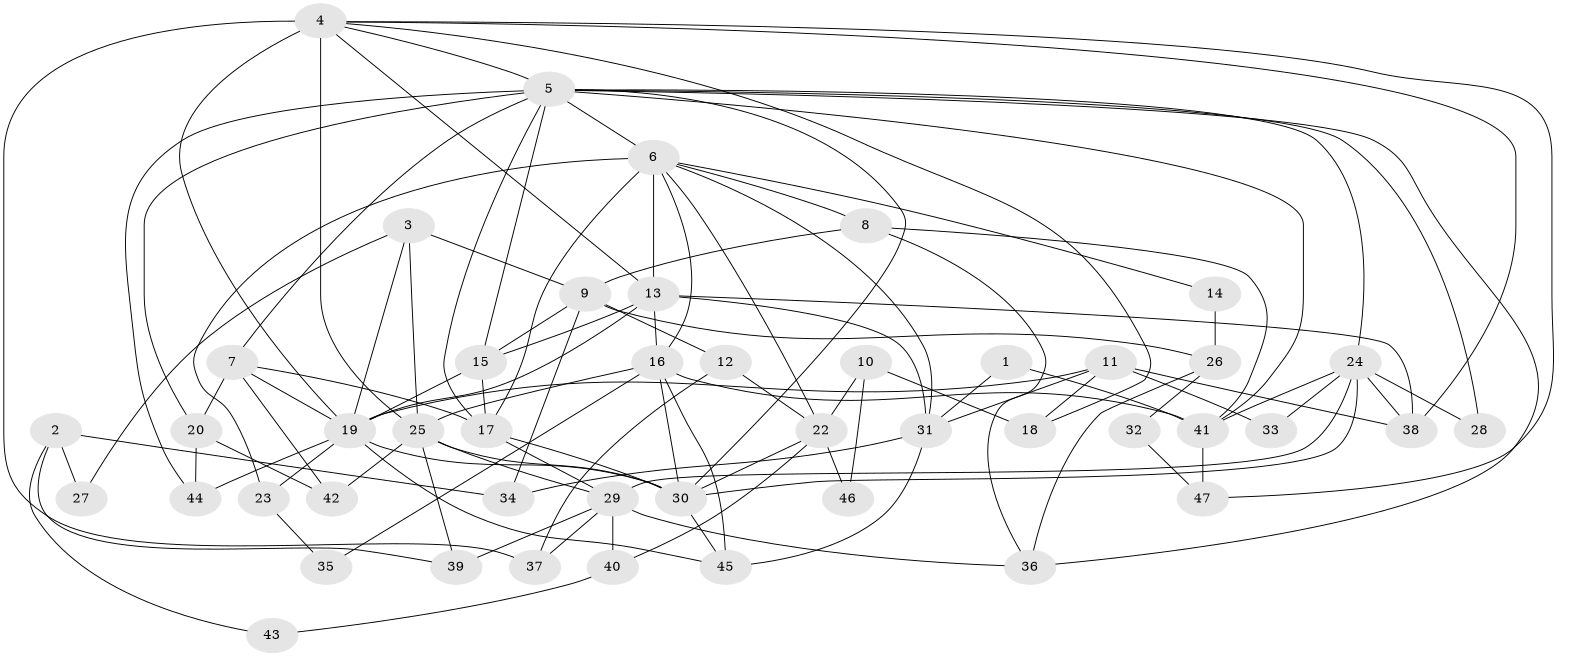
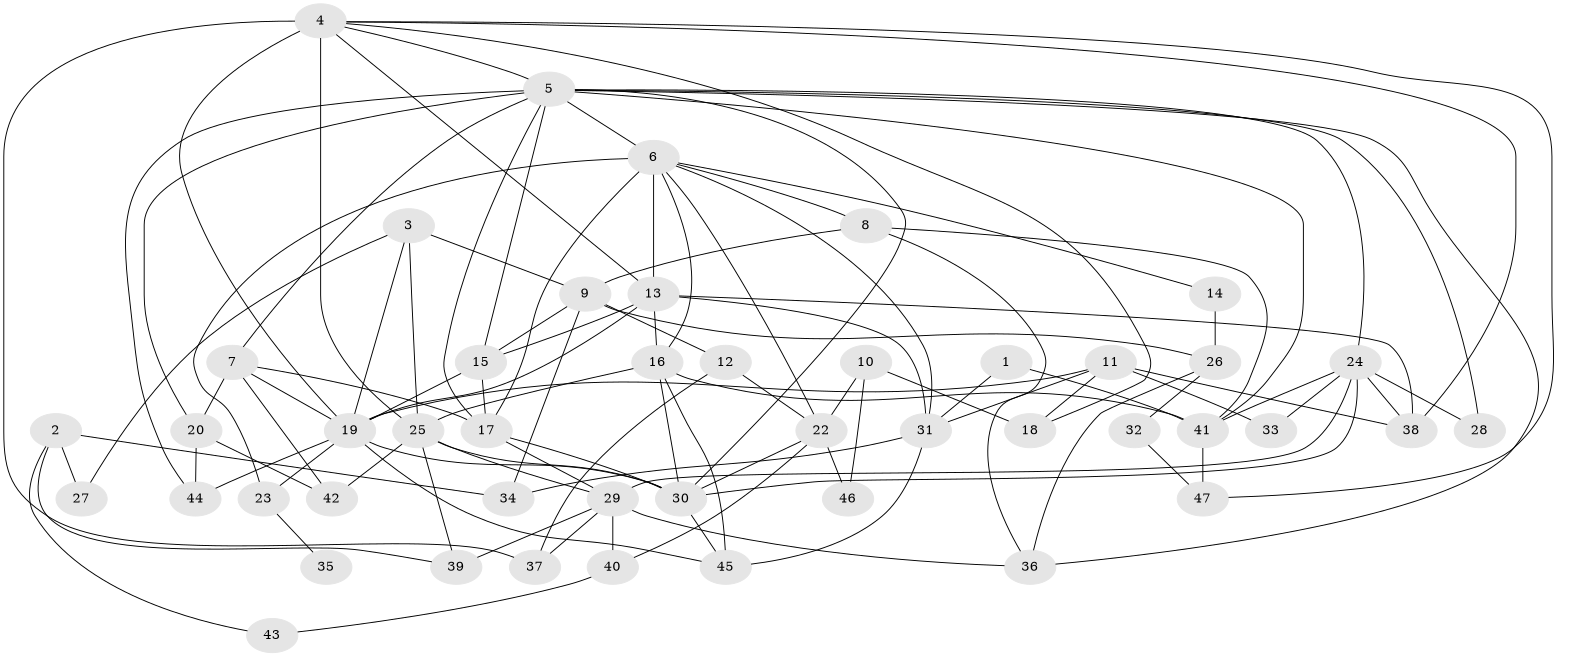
edge "16" -- "35": removed
